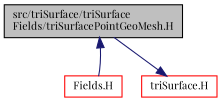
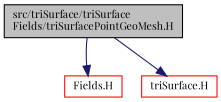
edge "Fields.H" -> "src/triSurface/triSurface Fields/triSurfacePointGeoMesh.H": reversed
